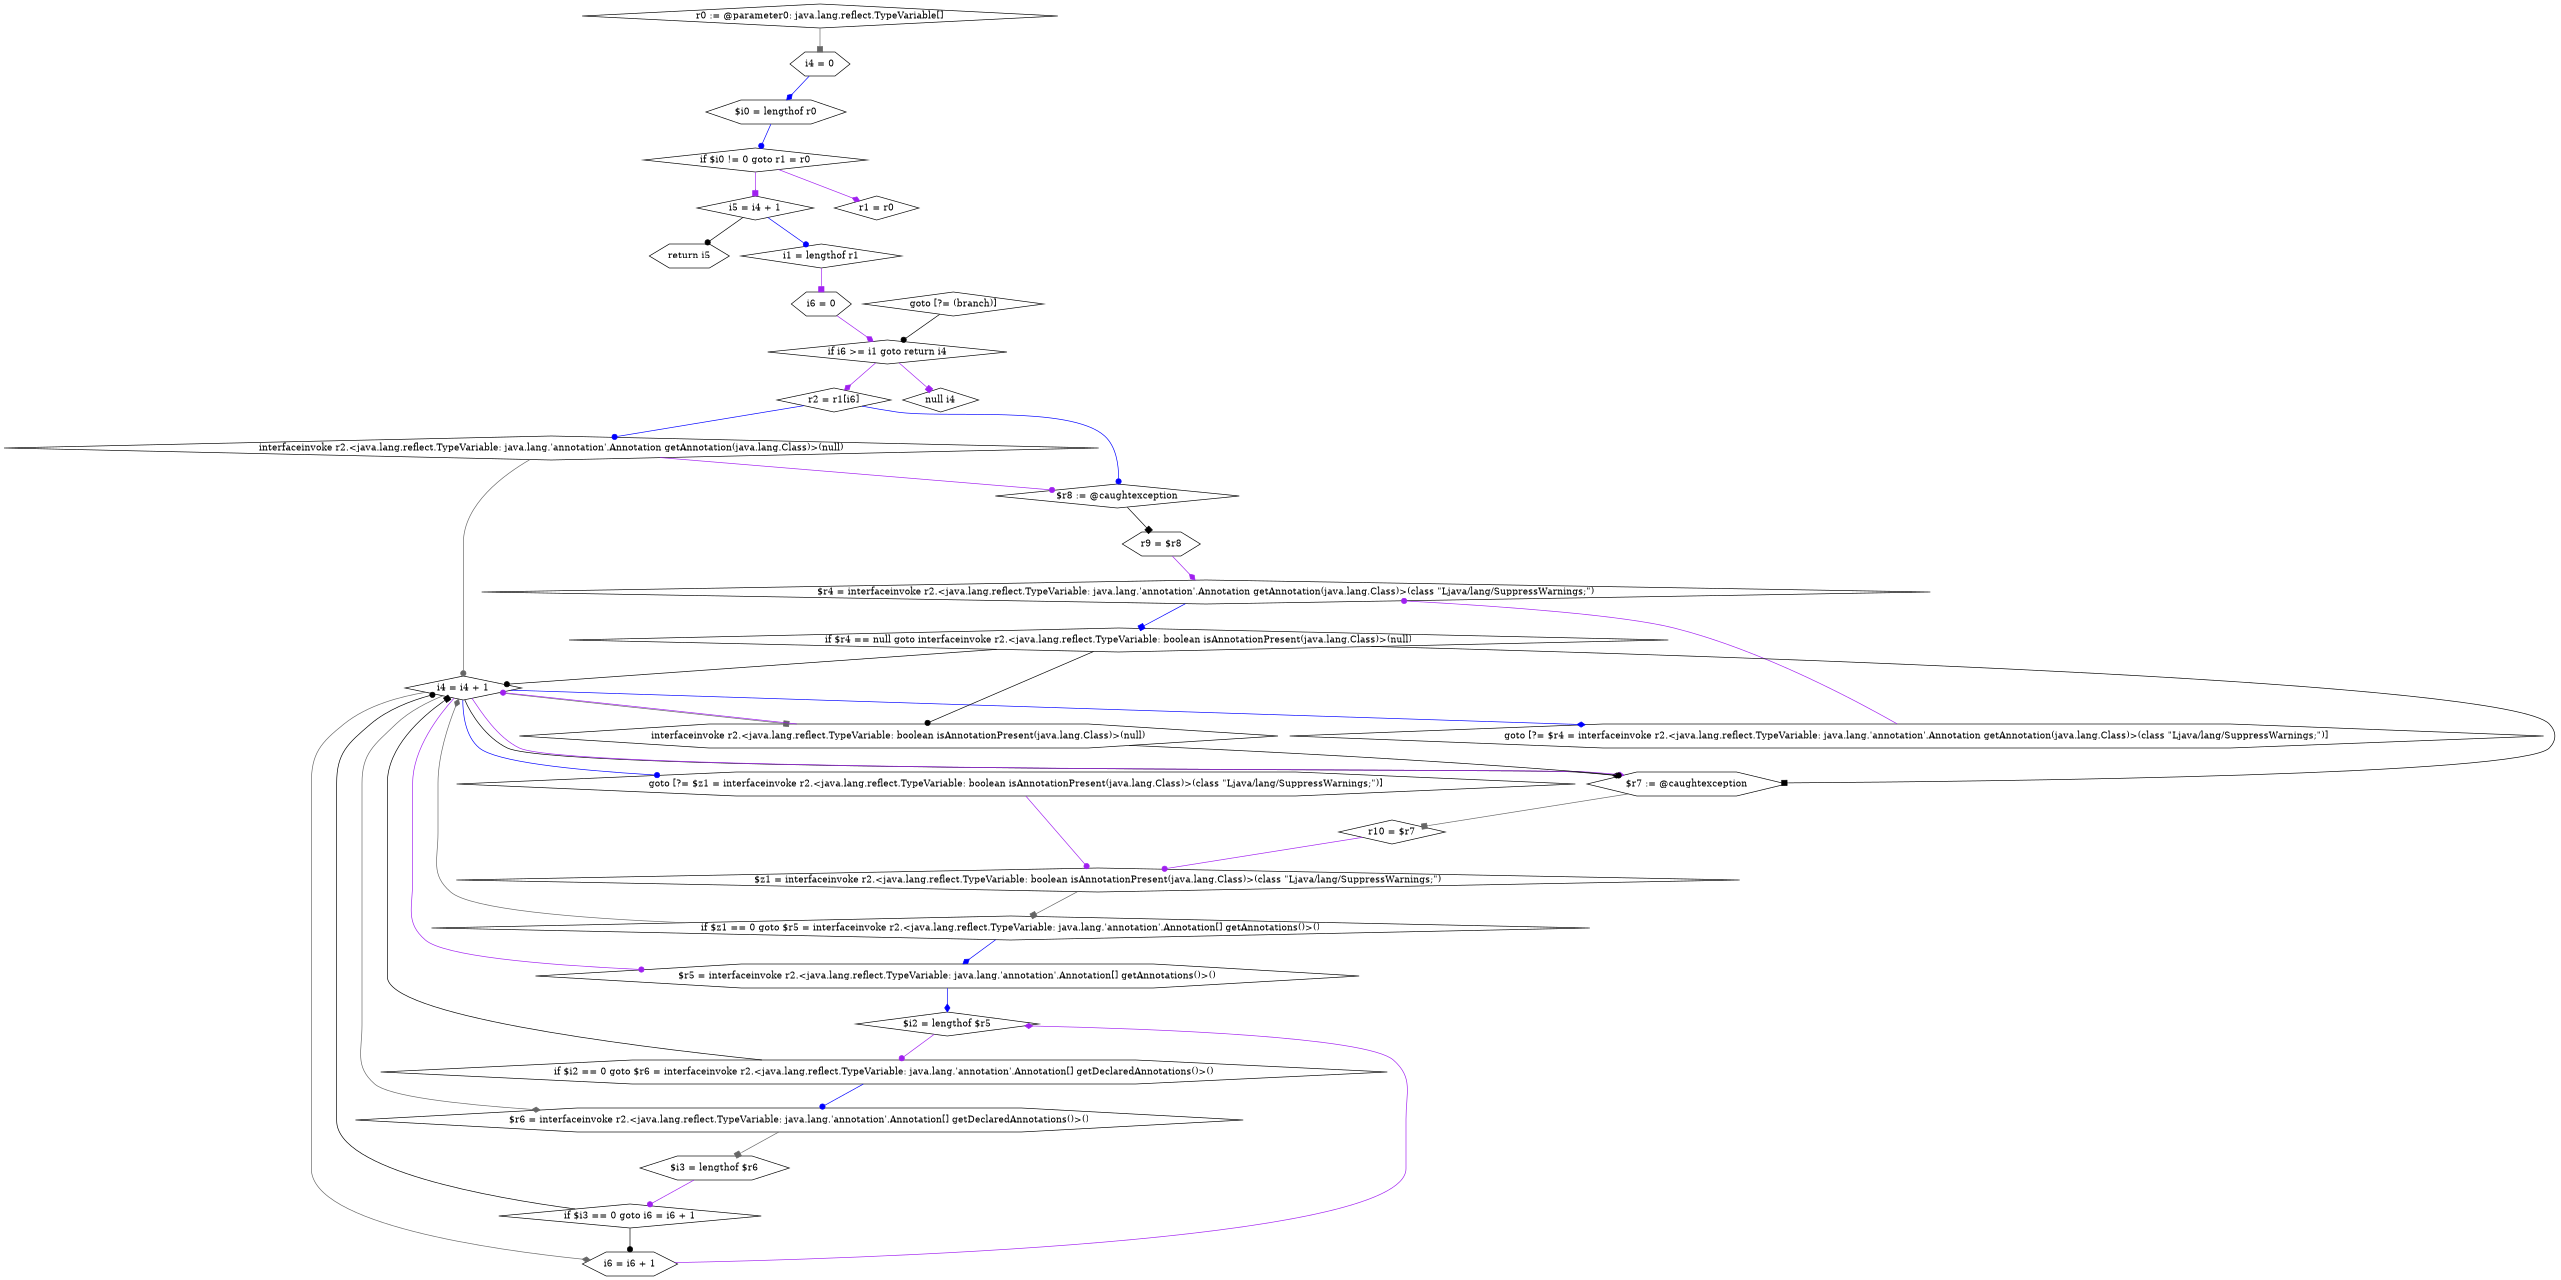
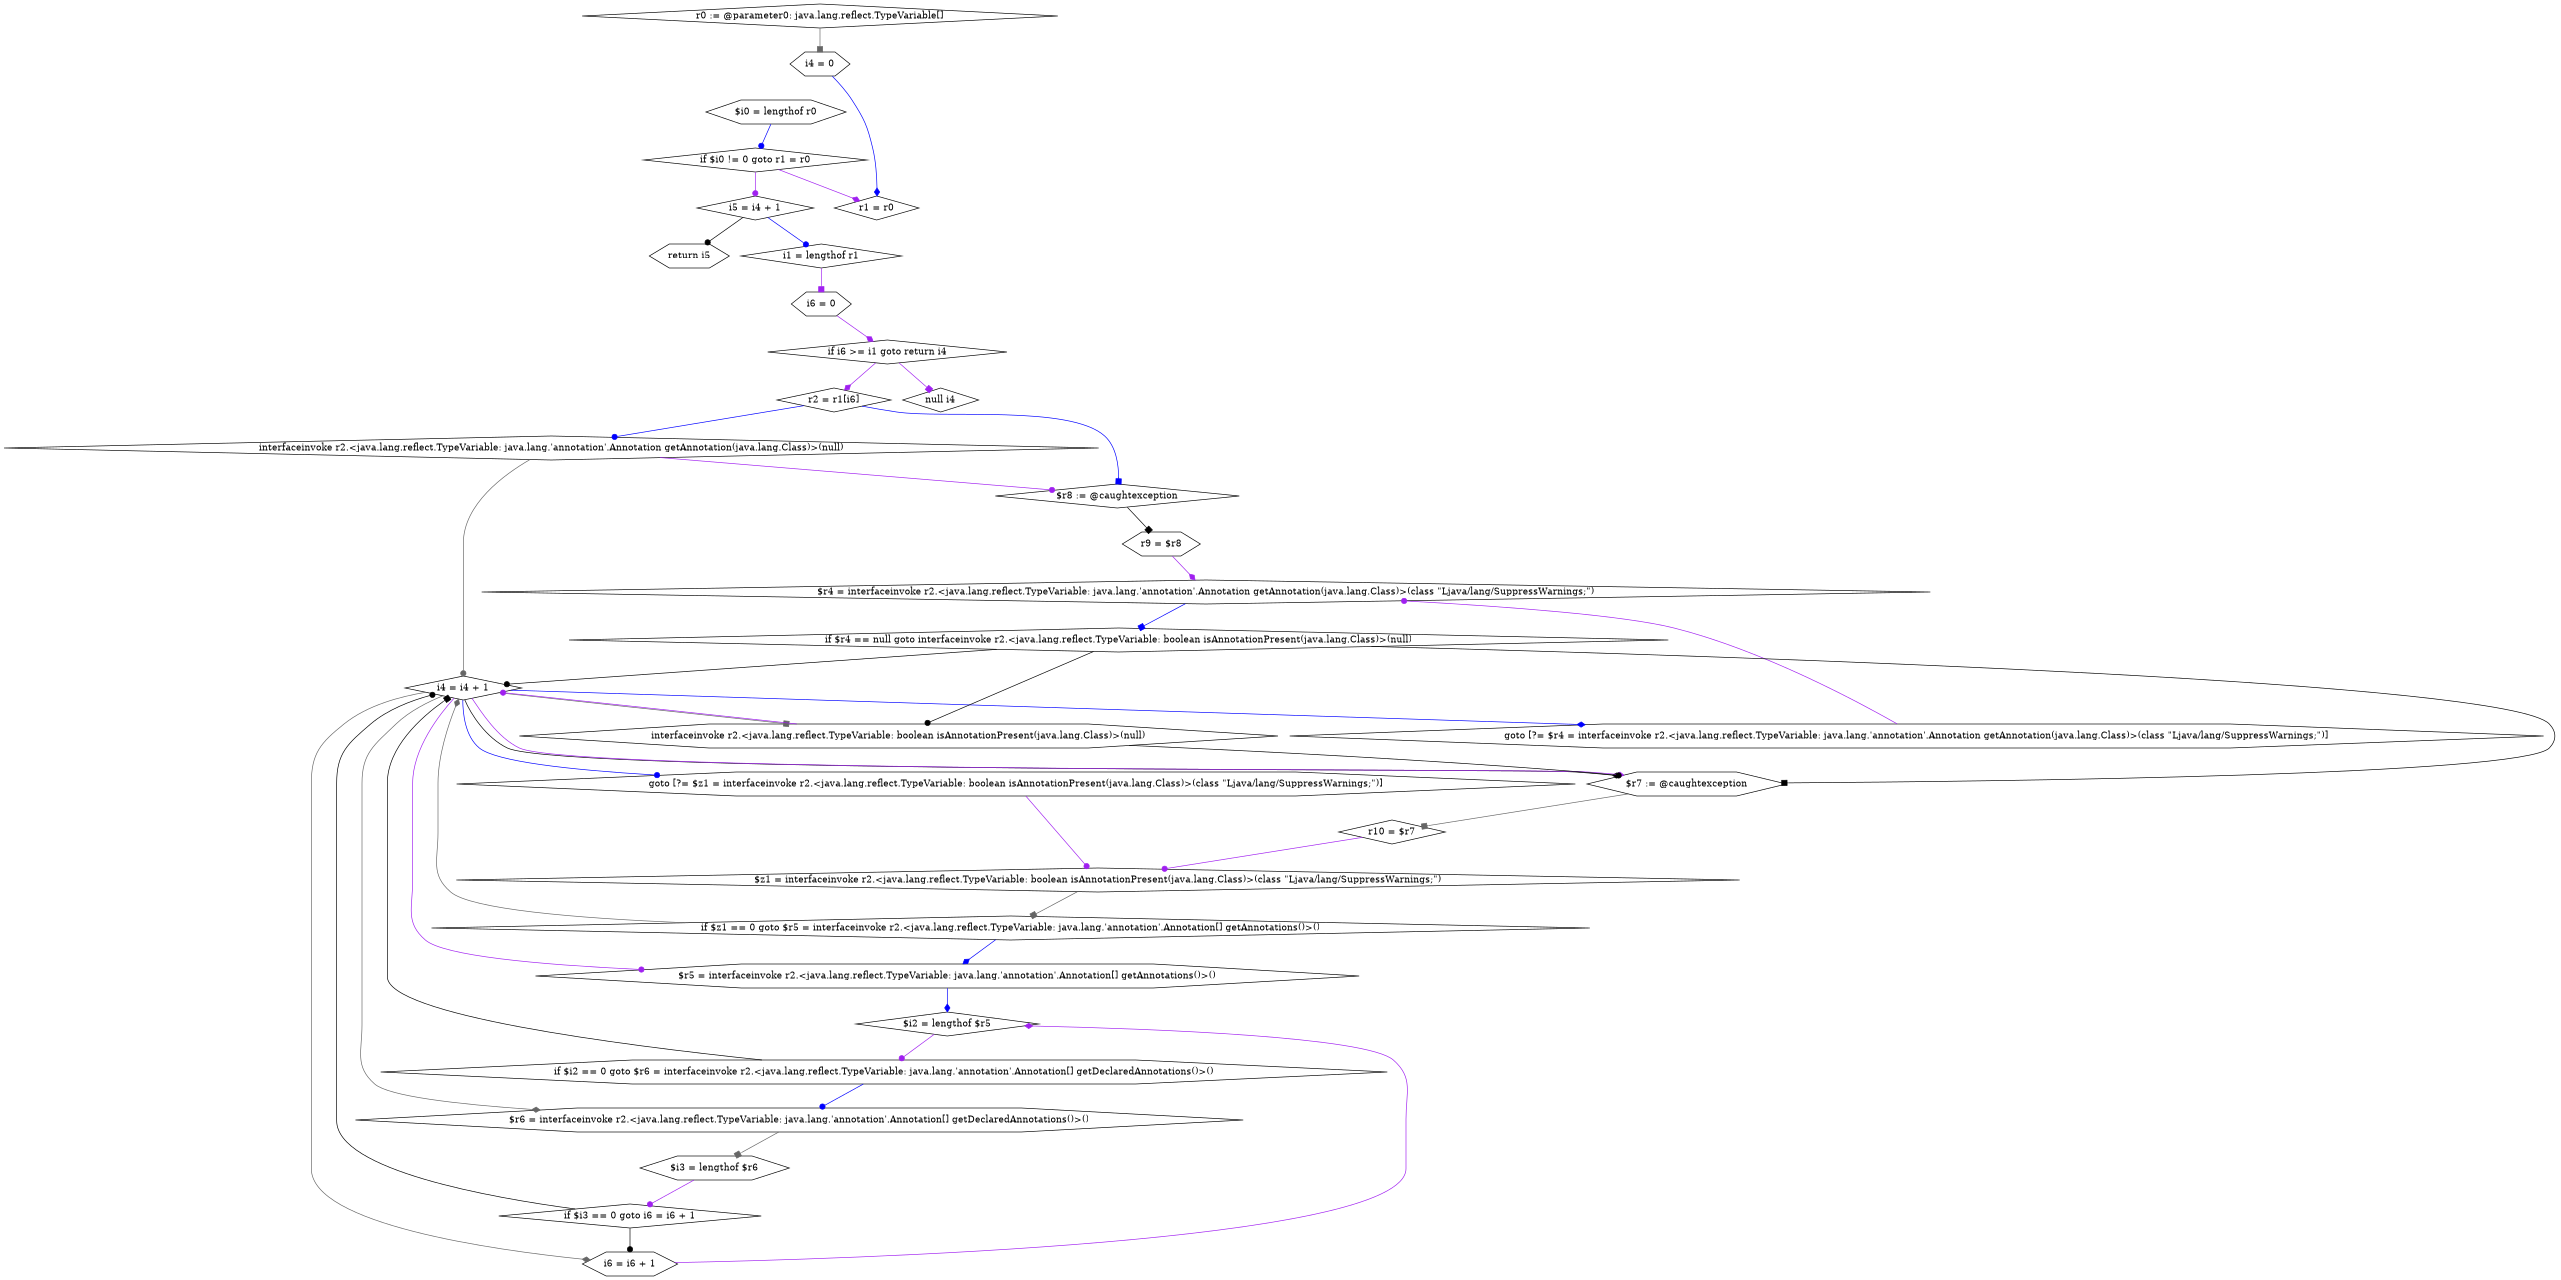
edge "i4 = 0" -> "$i0 = lengthof r0": now "i4 = 0" -> "r1 = r0"
edge "if $i0 != 0 goto r1 = r0" -> "i5 = i4 + 1": arrowhead box -> dot
node "goto [?= (branch)]": removed
edge "r2 = r1[i6]" -> "$r8 := @caughtexception": arrowhead dot -> box
